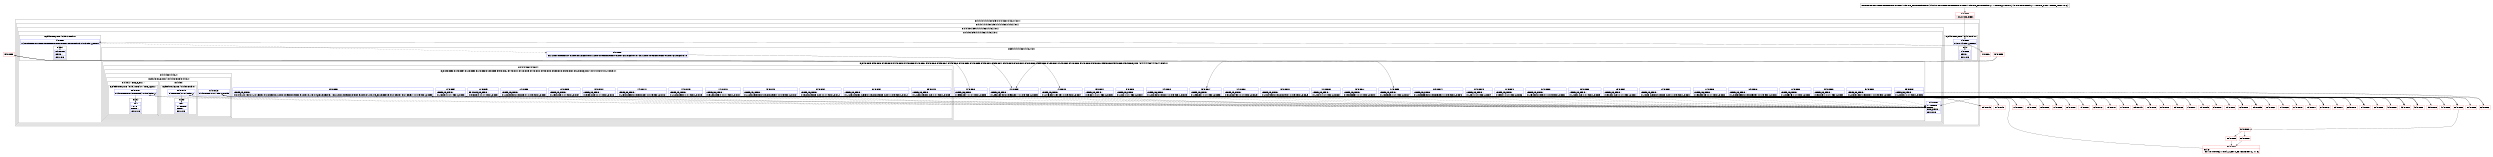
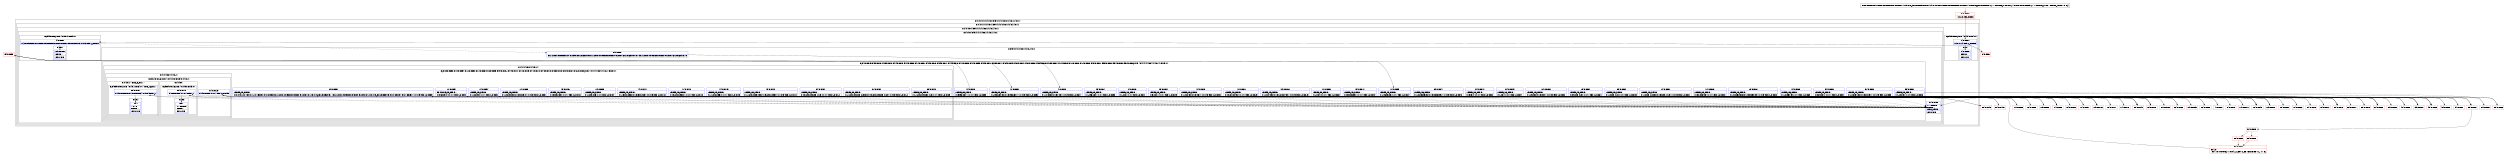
edge "23: 0x0050" -> "20: 0x0047": reversed
